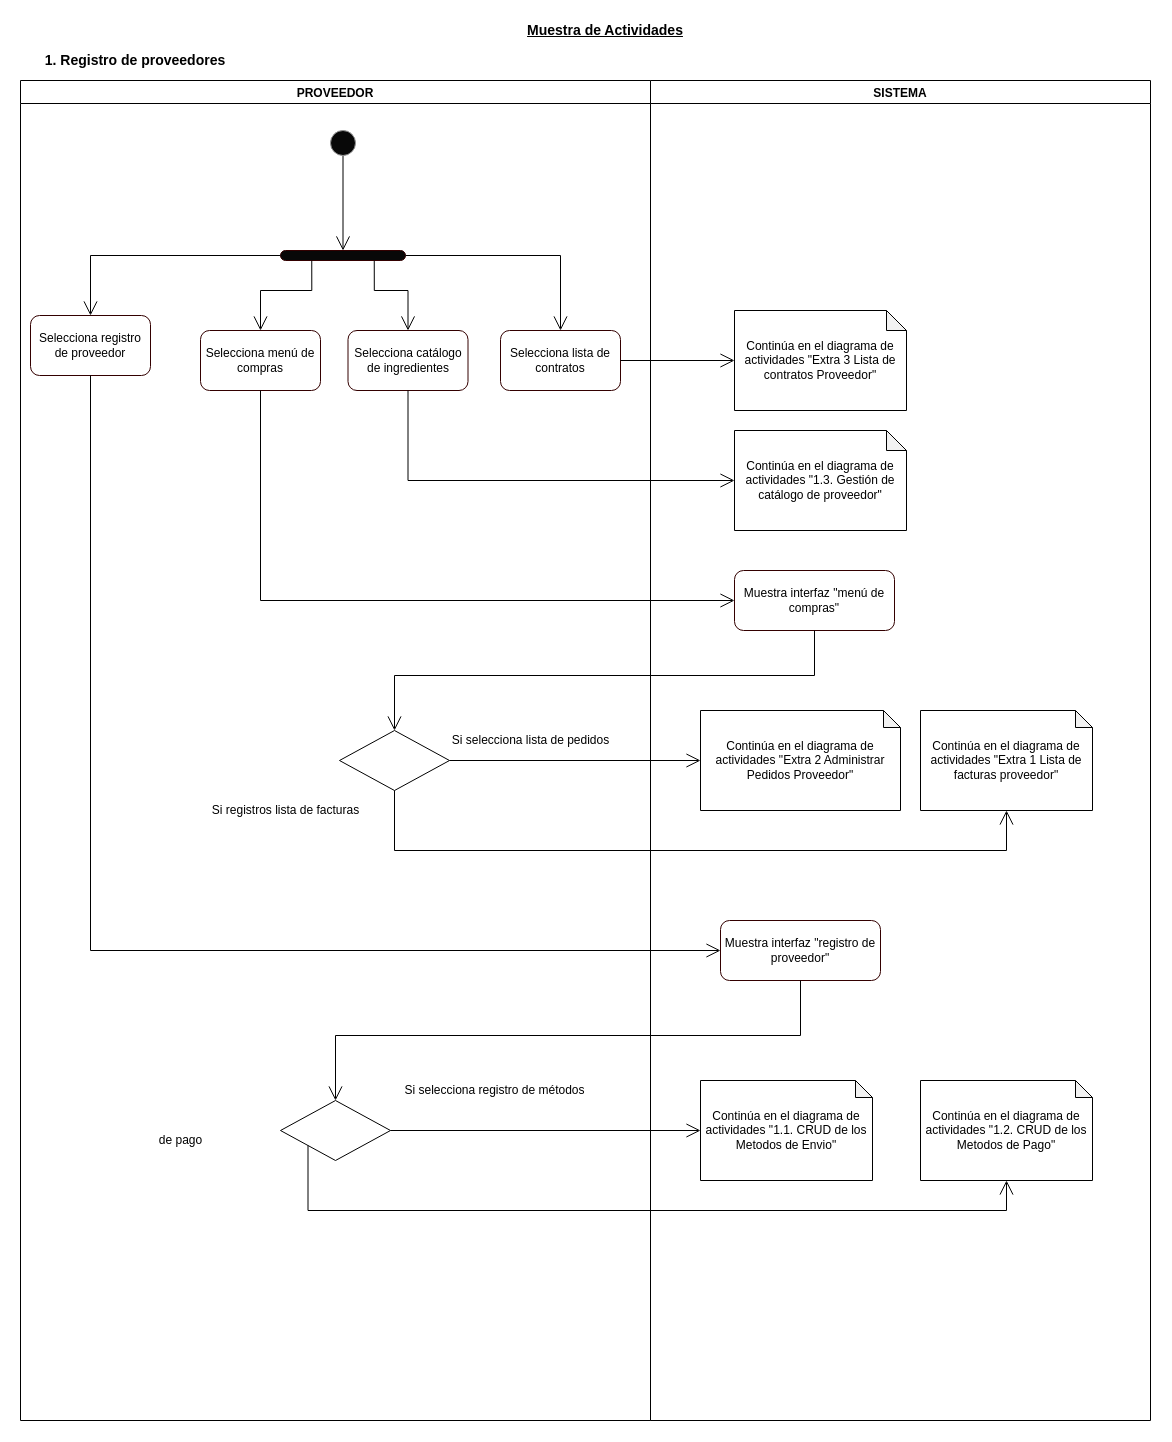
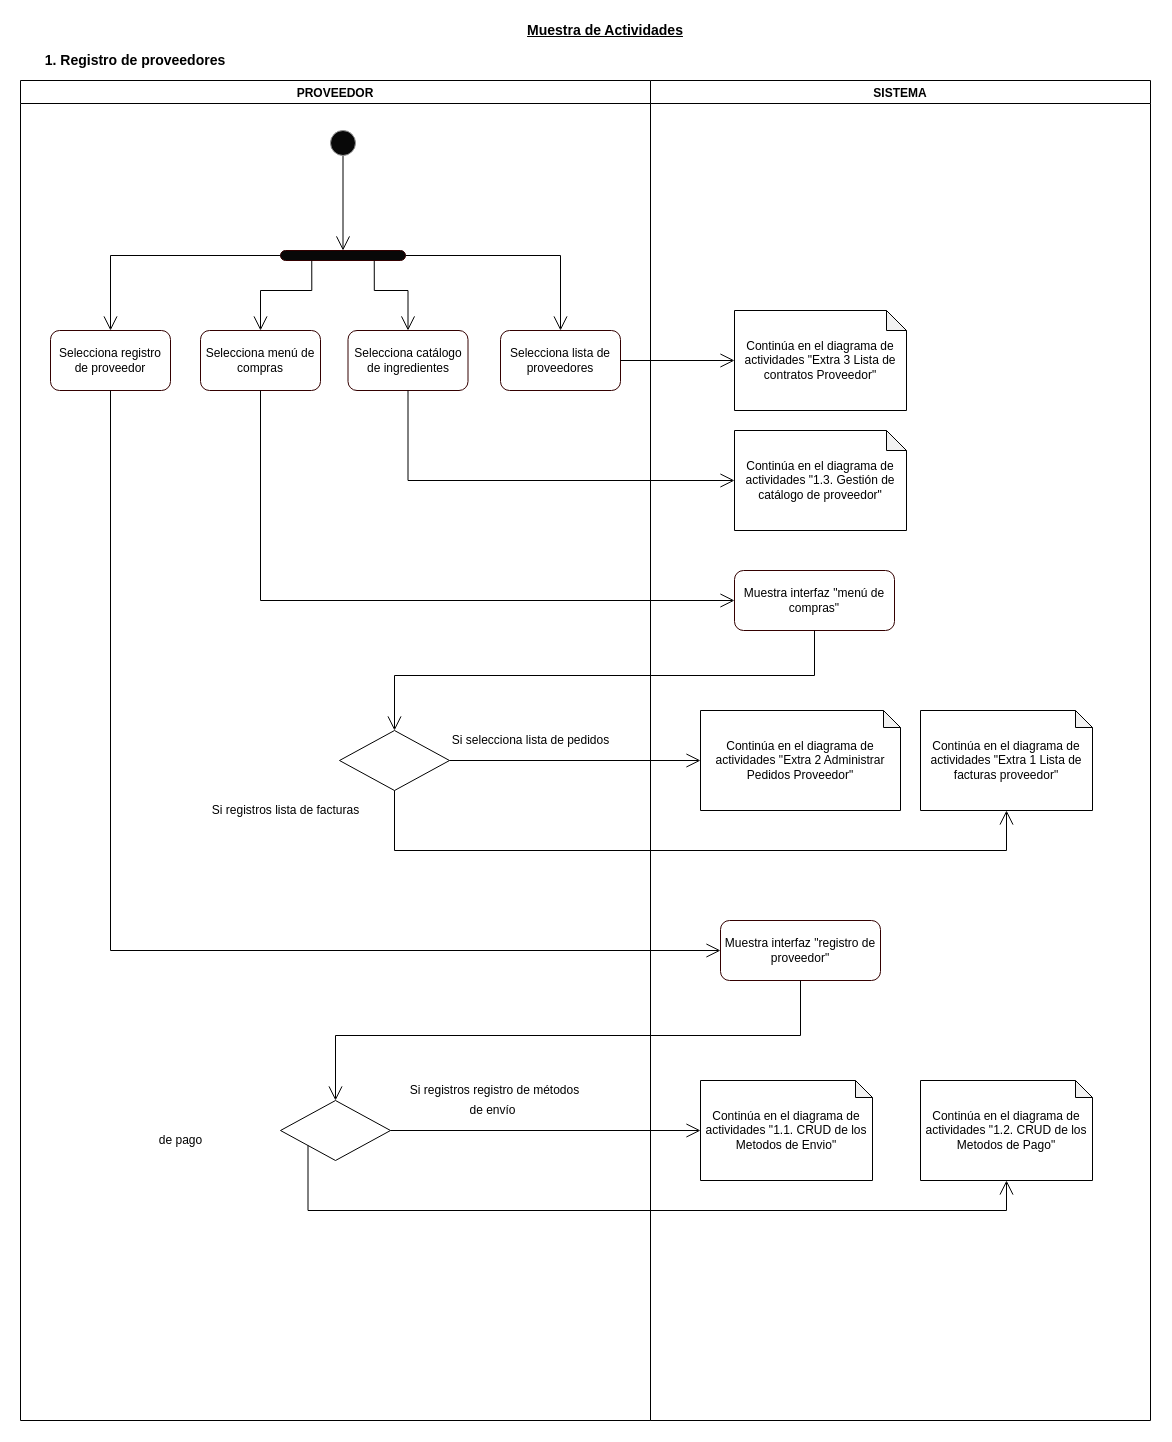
node "Selecciona registro de proveedor": moved (91, 346) -> (111, 361)
node "Selecciona lista de contratos": label "Selecciona lista de contratos" -> "Selecciona lista de proveedores"
node "Si selecciona registro de métodos": label "Si selecciona registro de métodos" -> "Si registros registro de métodos"
node "de envío": added
